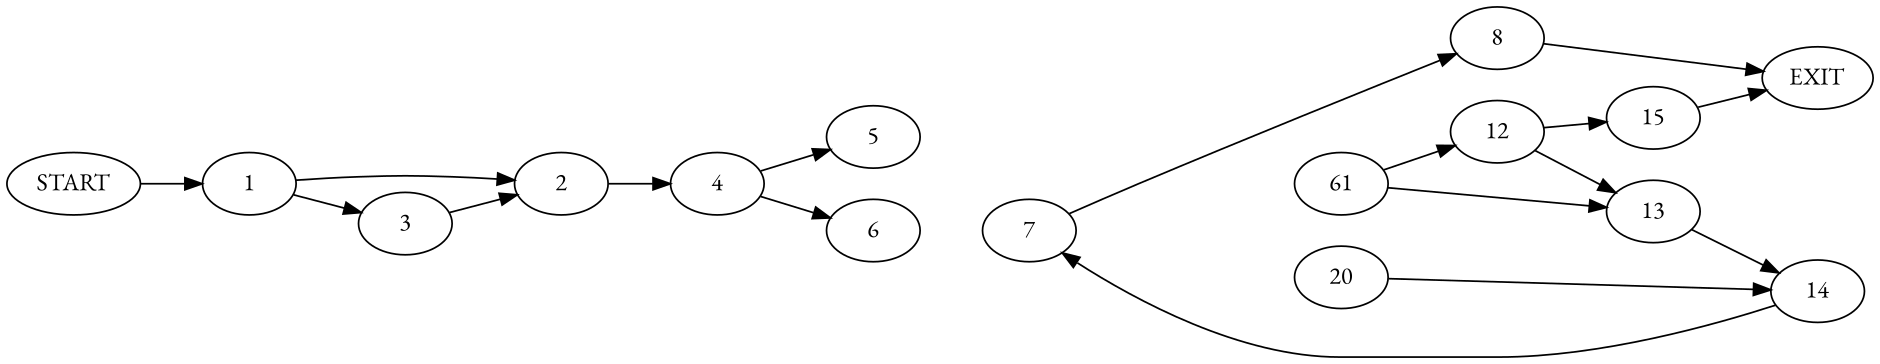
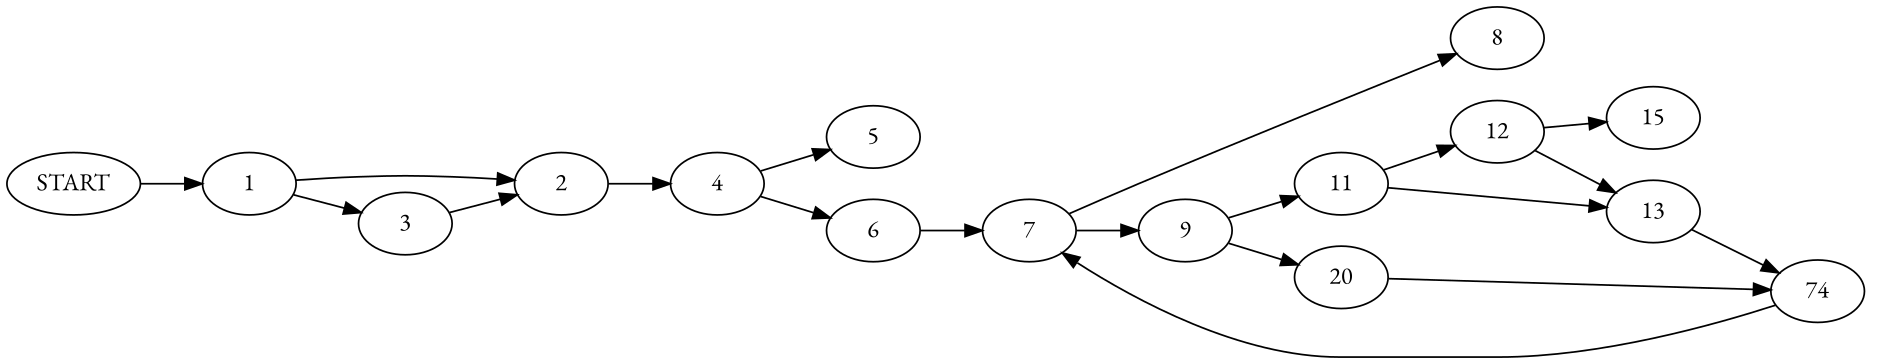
node "EXIT": removed
node "61": label "61" -> "11"
edge "6" -> "7": added
node "9": added
node "14": label "14" -> "74"
